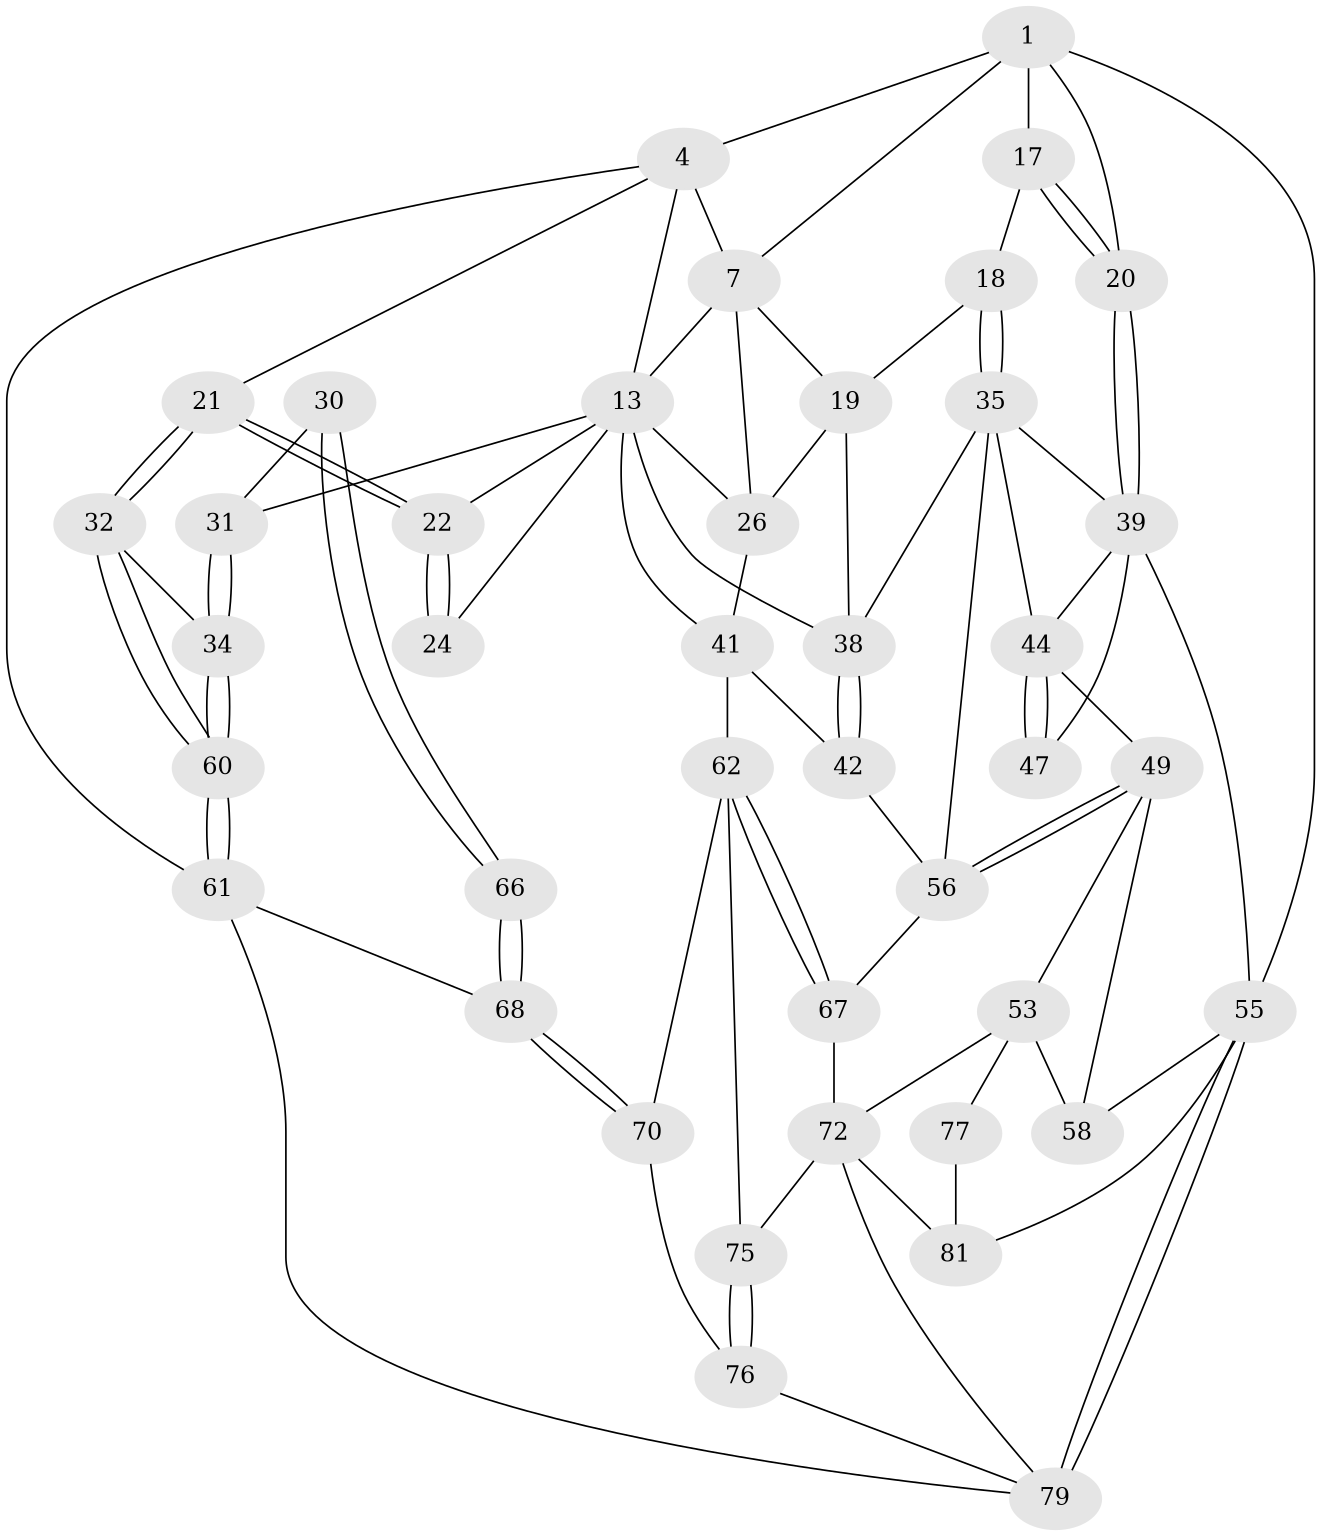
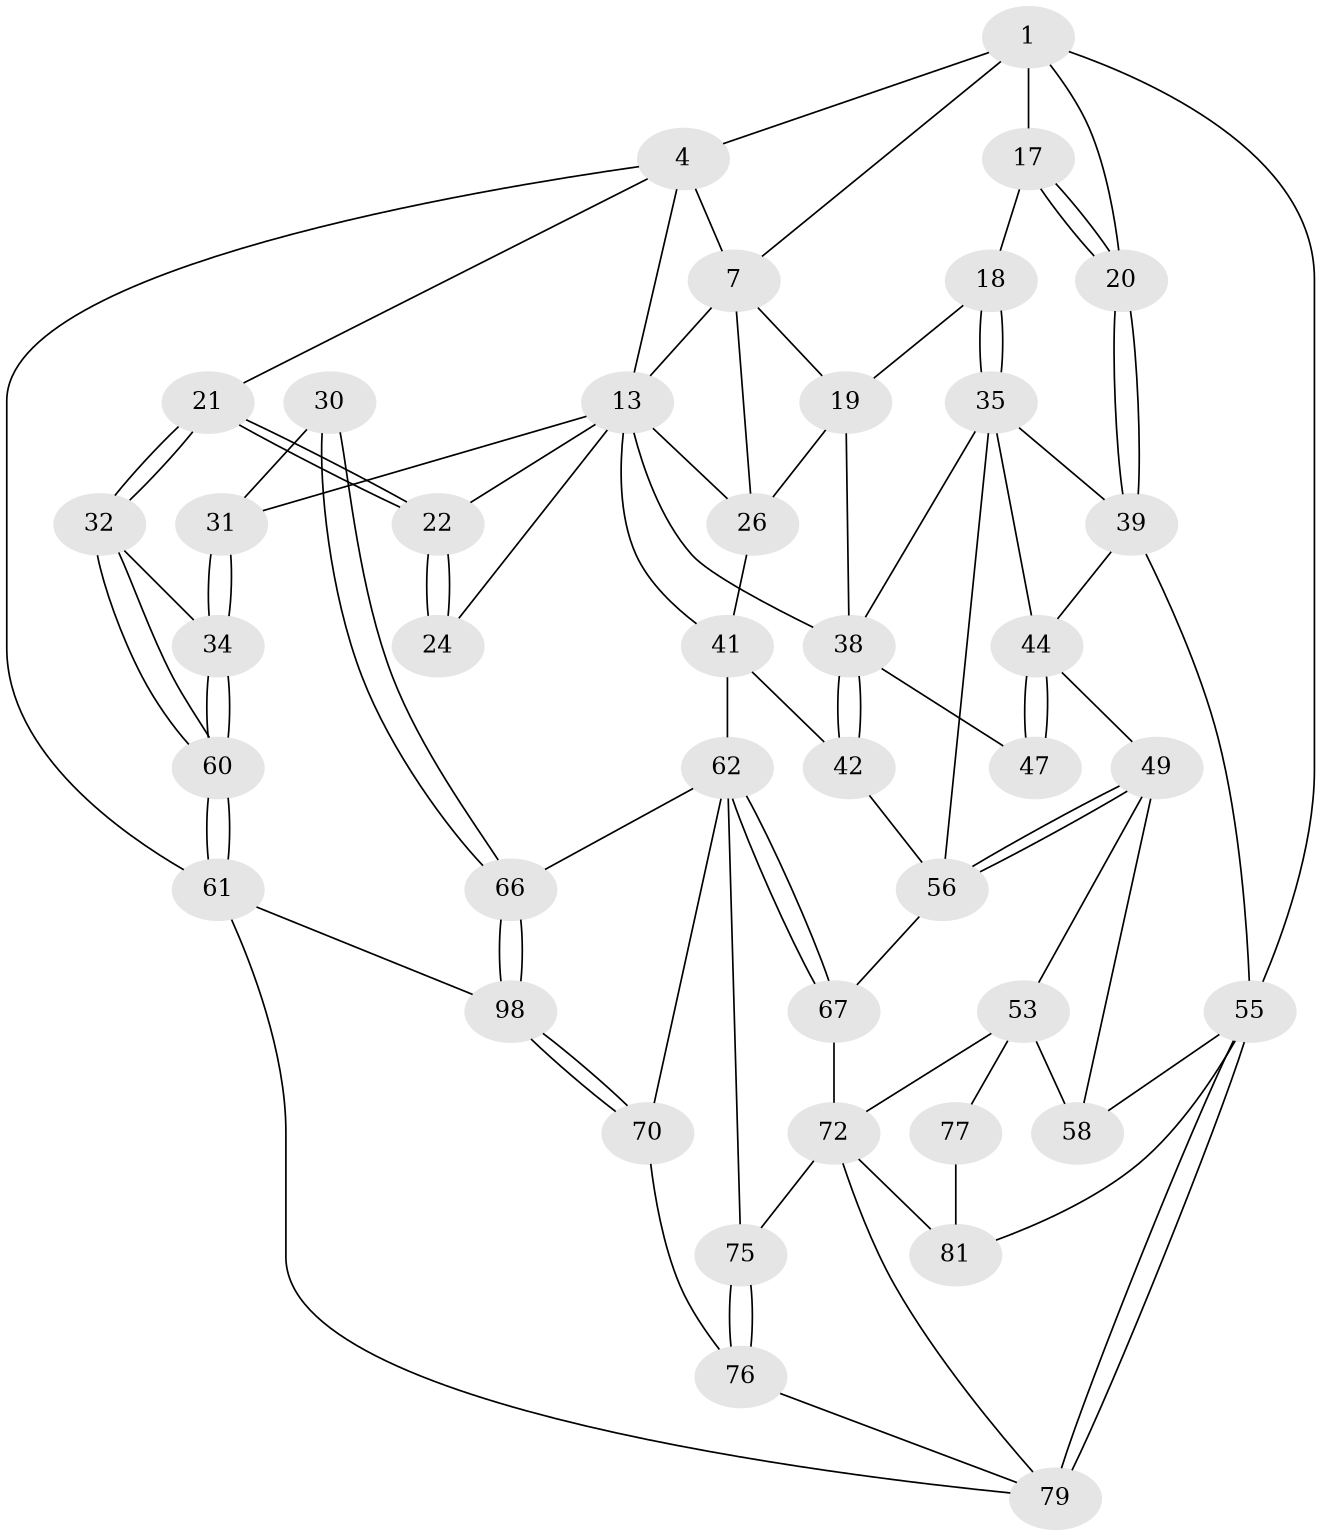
edge "39" -- "47": now "38" -- "47"
edge "62" -- "66": added
node "68": label "68" -> "98"
